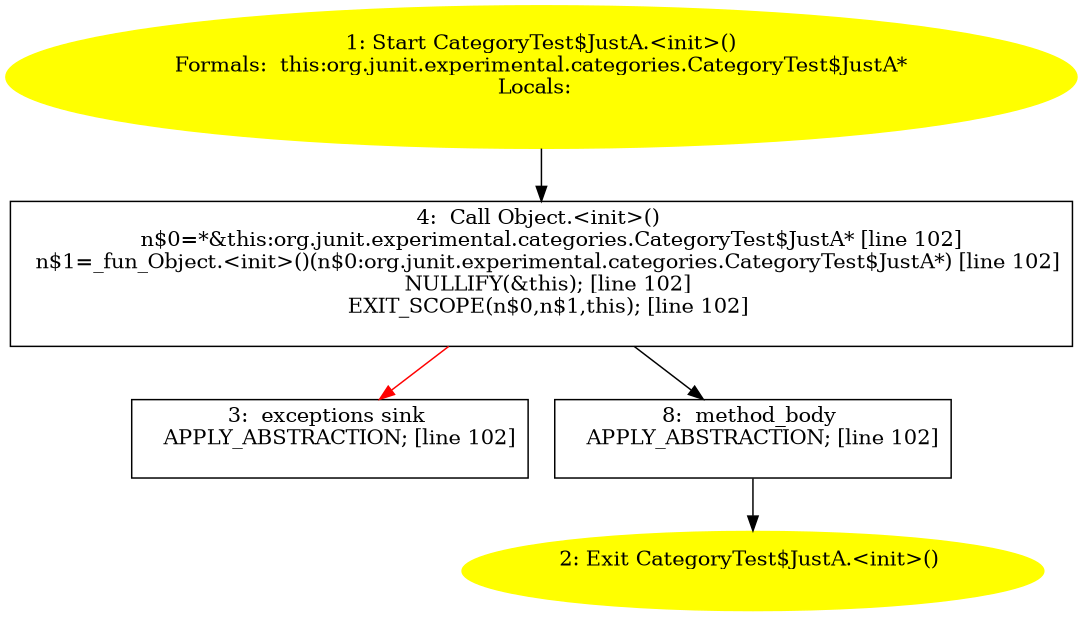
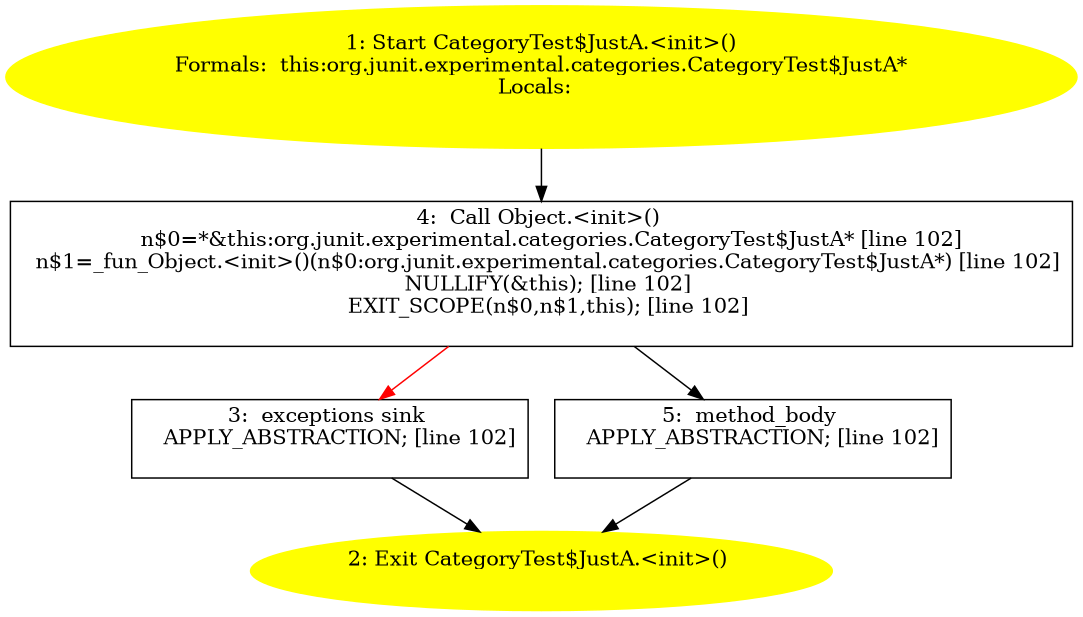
node "8:  method_body APPLY_ABSTRACTION; [line 102]": label "8:  method_body APPLY_ABSTRACTION; [line 102]" -> "5:  method_body APPLY_ABSTRACTION; [line 102]"
edge "3:  exceptions sink APPLY_ABSTRACTION; [line 102]" -> "2: Exit CategoryTest$JustA.<init>()": added
